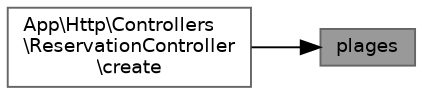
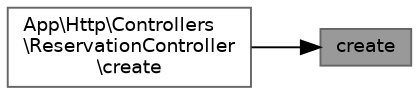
node "plages": label "plages" -> "create"
